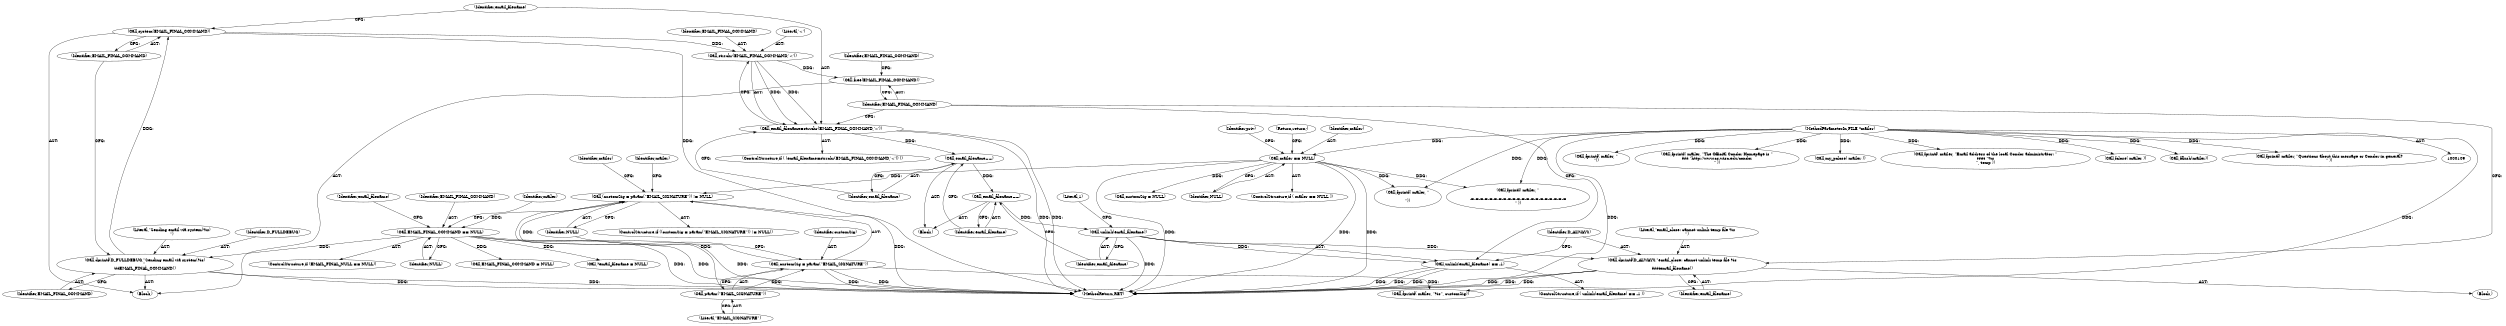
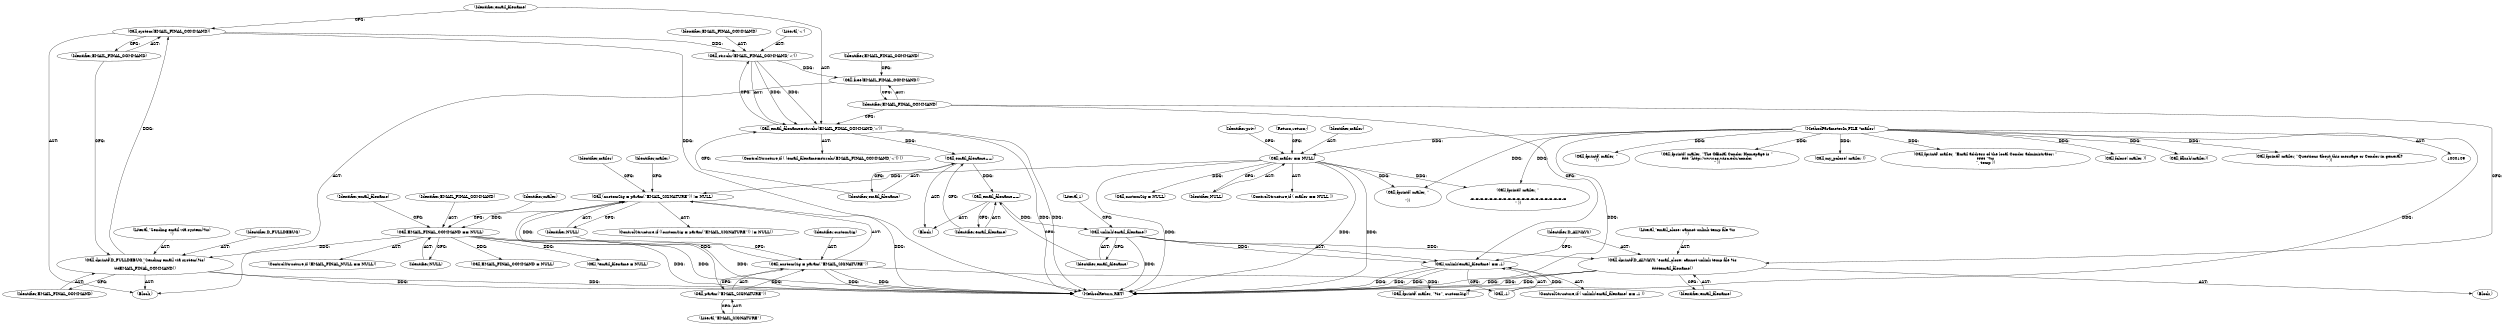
node "(Call,-1)": added
